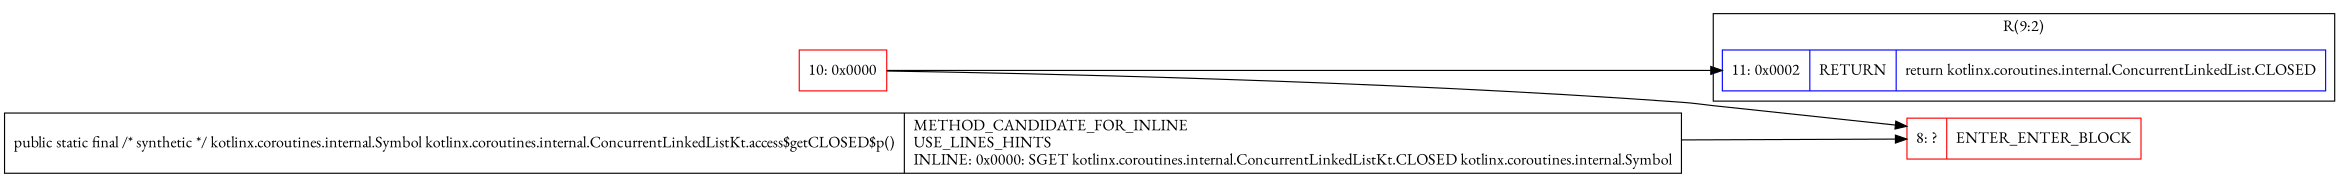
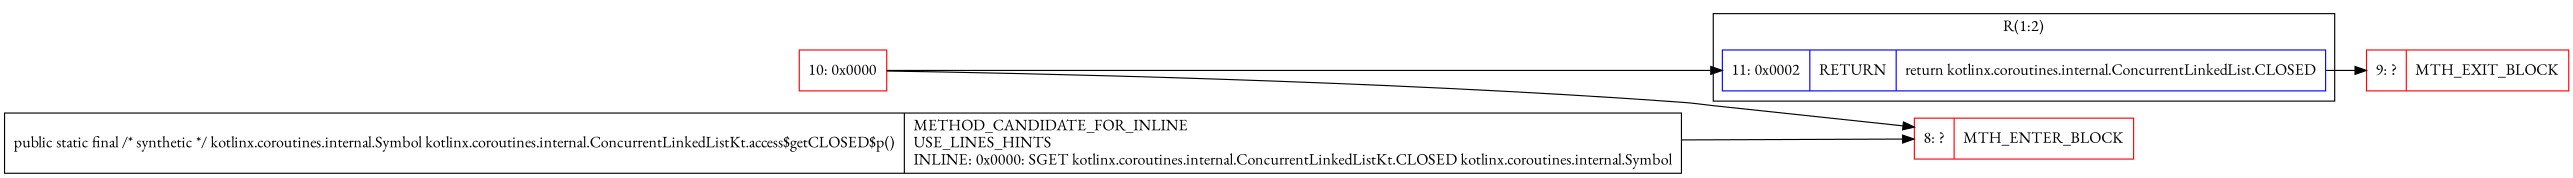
cluster "R(9:2)": label "R(9:2)" -> "R(1:2)"
node "9: ?": added
node "8: ?": text "ENTER_ENTER_BLOCK" -> "MTH_ENTER_BLOCK"
